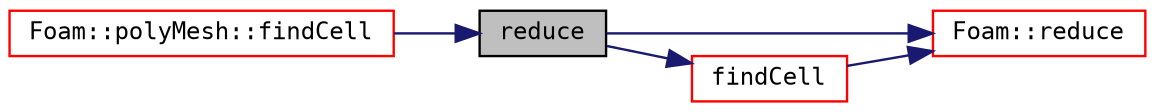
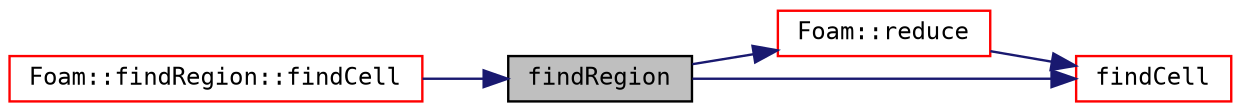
node "Foam::polyMesh::findCell": label "Foam::polyMesh::findCell" -> "Foam::findRegion::findCell"
node "reduce": label "reduce" -> "findRegion"
edge "findCell" -> "Foam::reduce": reversed
